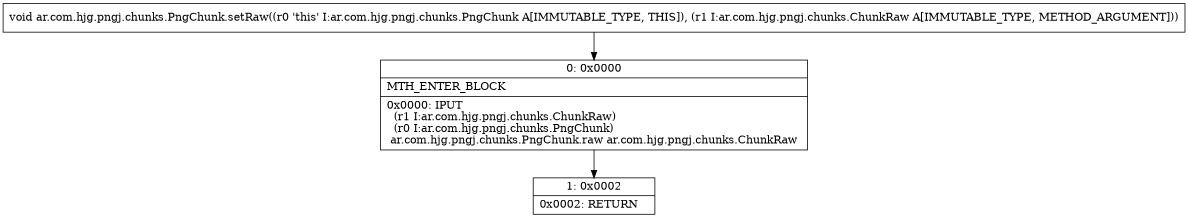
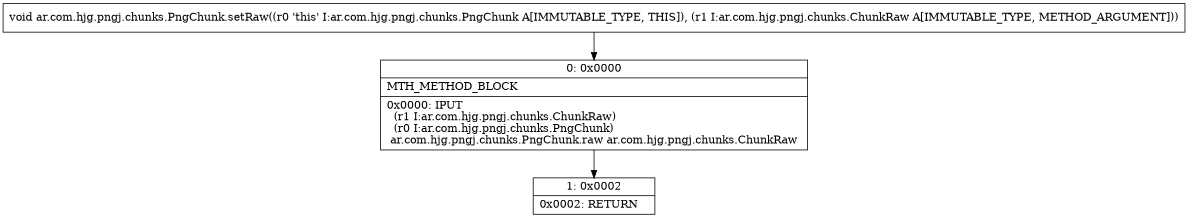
node "0: 0x0000": text "MTH_ENTER_BLOCK" -> "MTH_METHOD_BLOCK"
